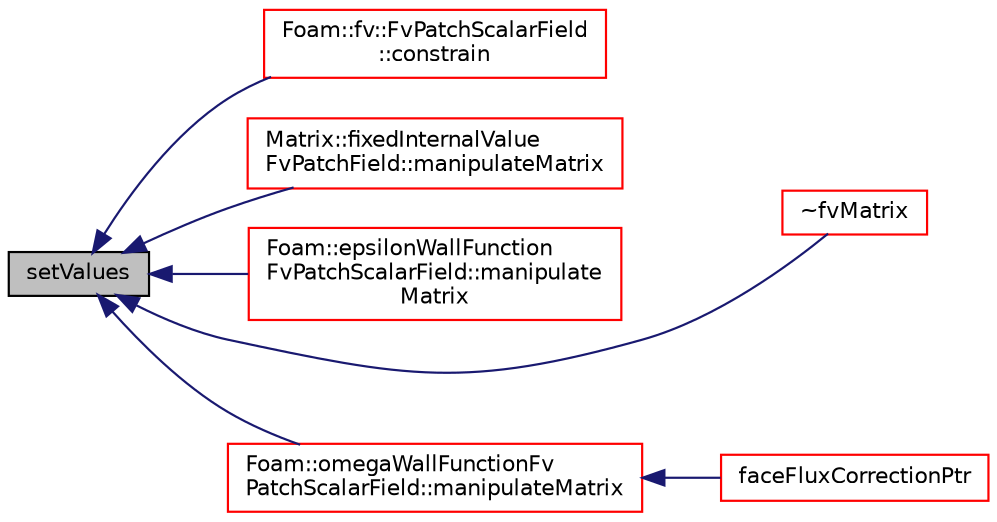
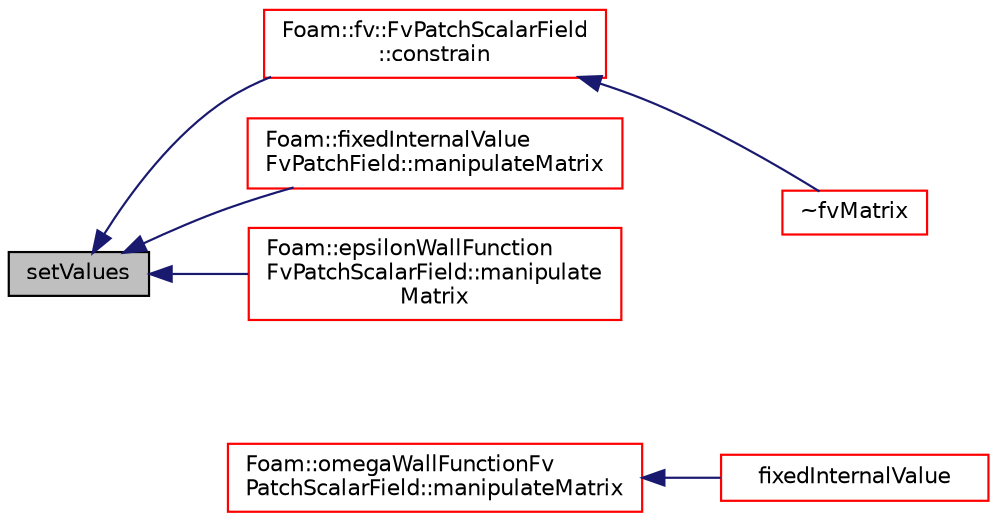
node "Matrix::fixedInternalValue FvPatchField::manipulateMatrix": label "Matrix::fixedInternalValue FvPatchField::manipulateMatrix" -> "Foam::fixedInternalValue FvPatchField::manipulateMatrix"
edge "~fvMatrix" -> "setValues": now "~fvMatrix" -> "Foam::fv::FvPatchScalarField ::constrain"
edge "Foam::omegaWallFunctionFv PatchScalarField::manipulateMatrix" -> "setValues": removed
node "faceFluxCorrectionPtr": label "faceFluxCorrectionPtr" -> "fixedInternalValue"
